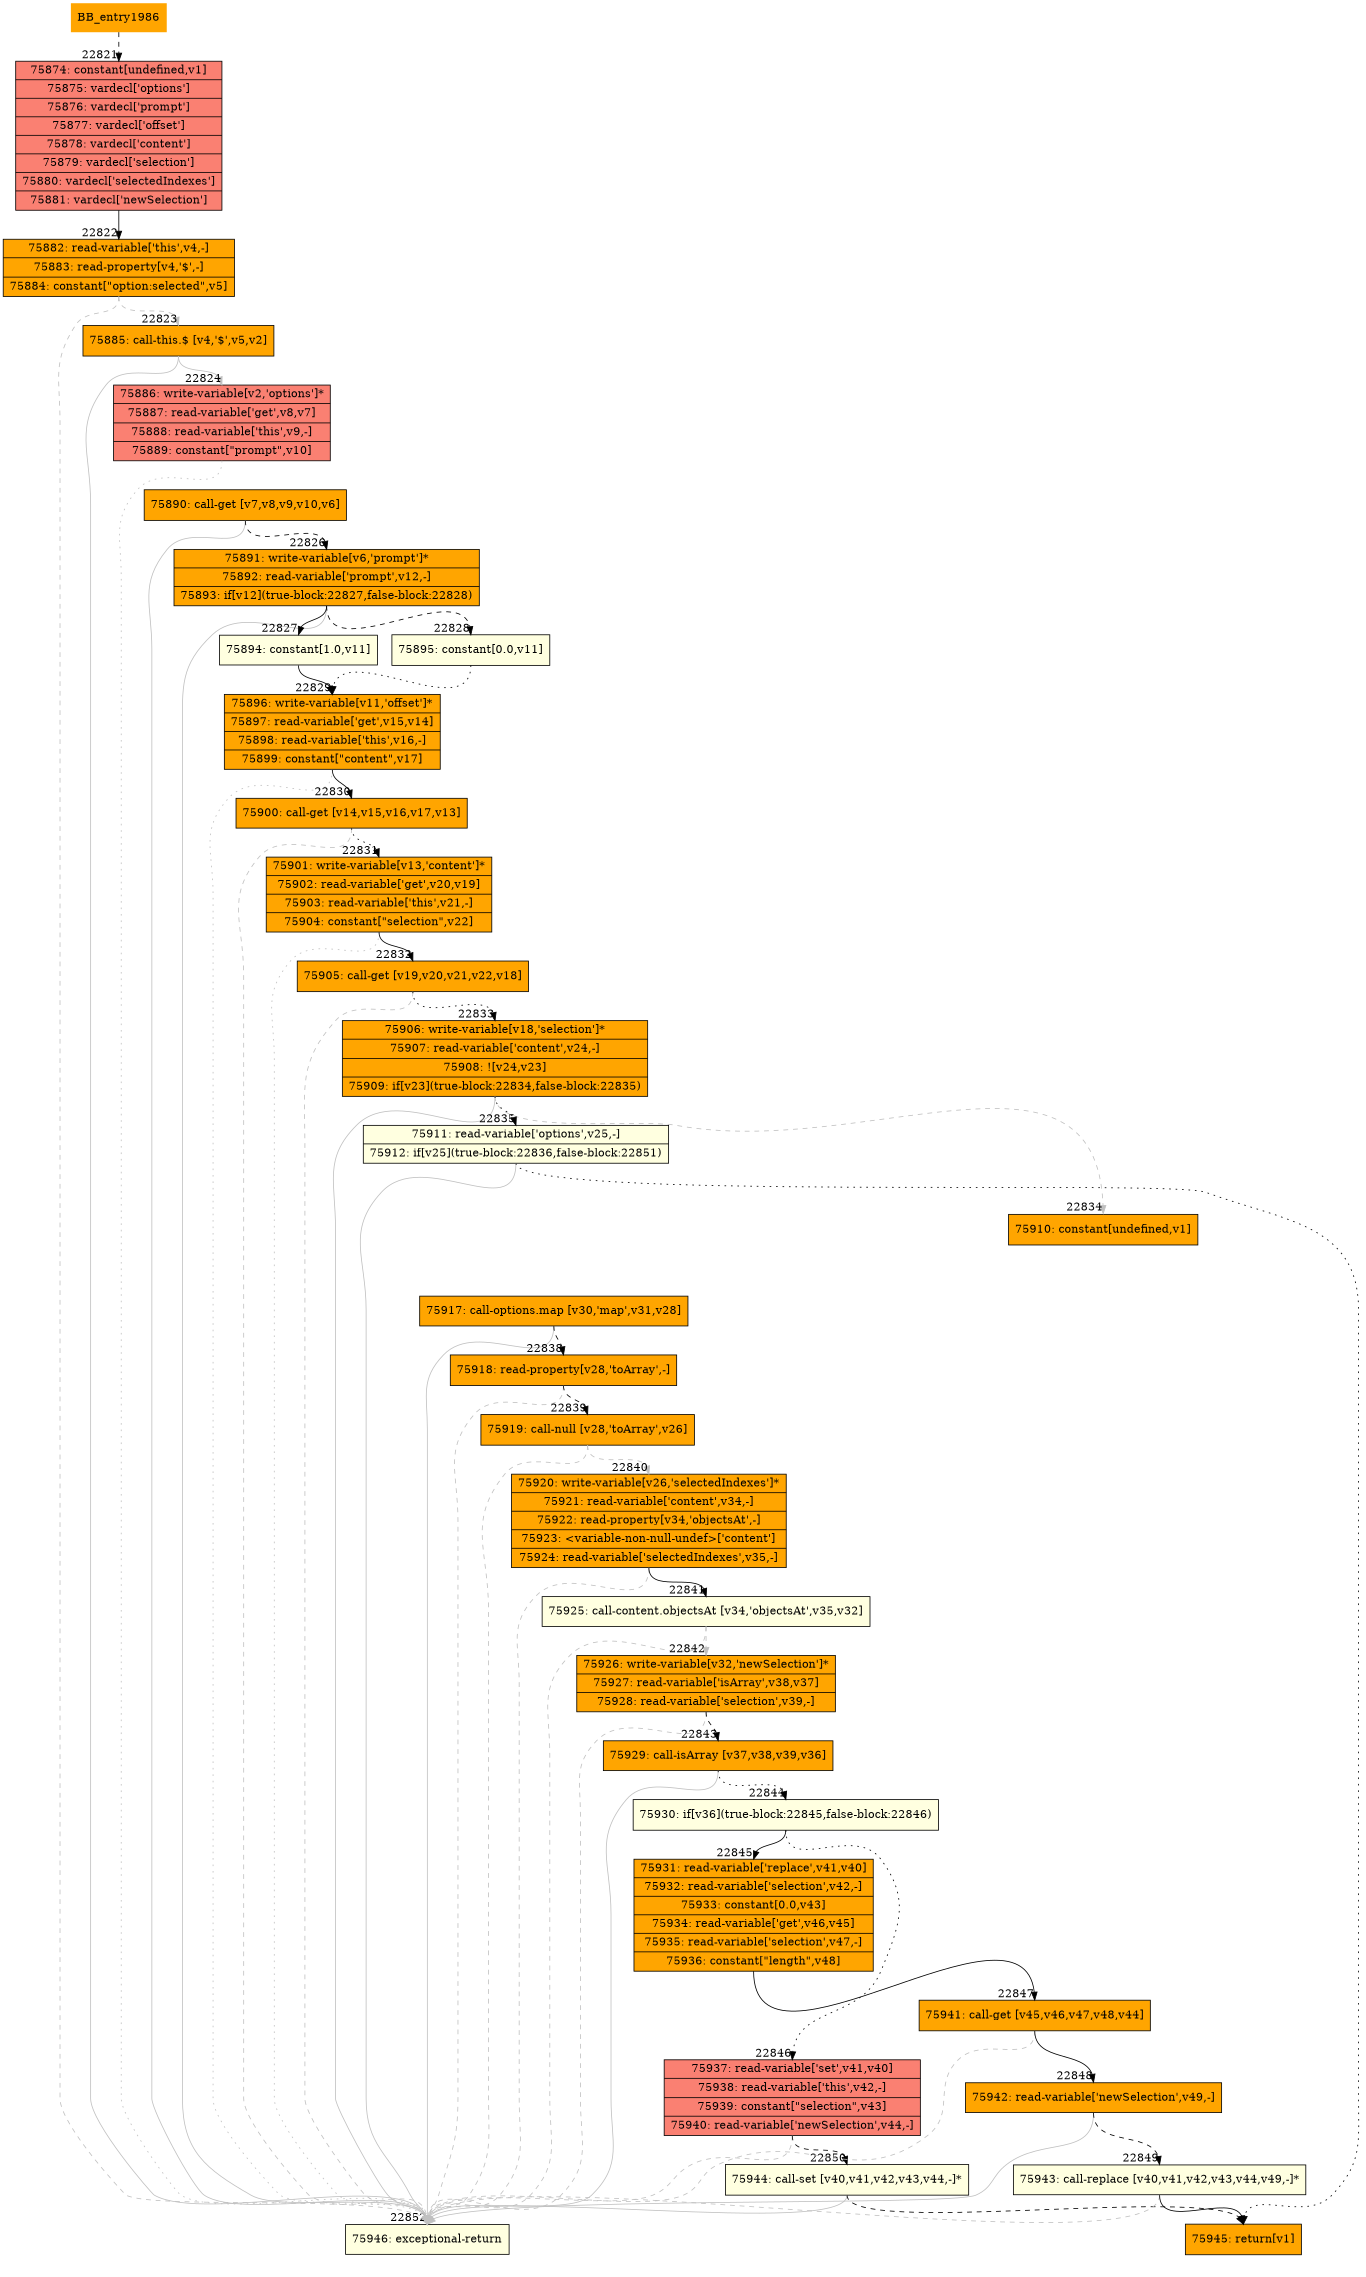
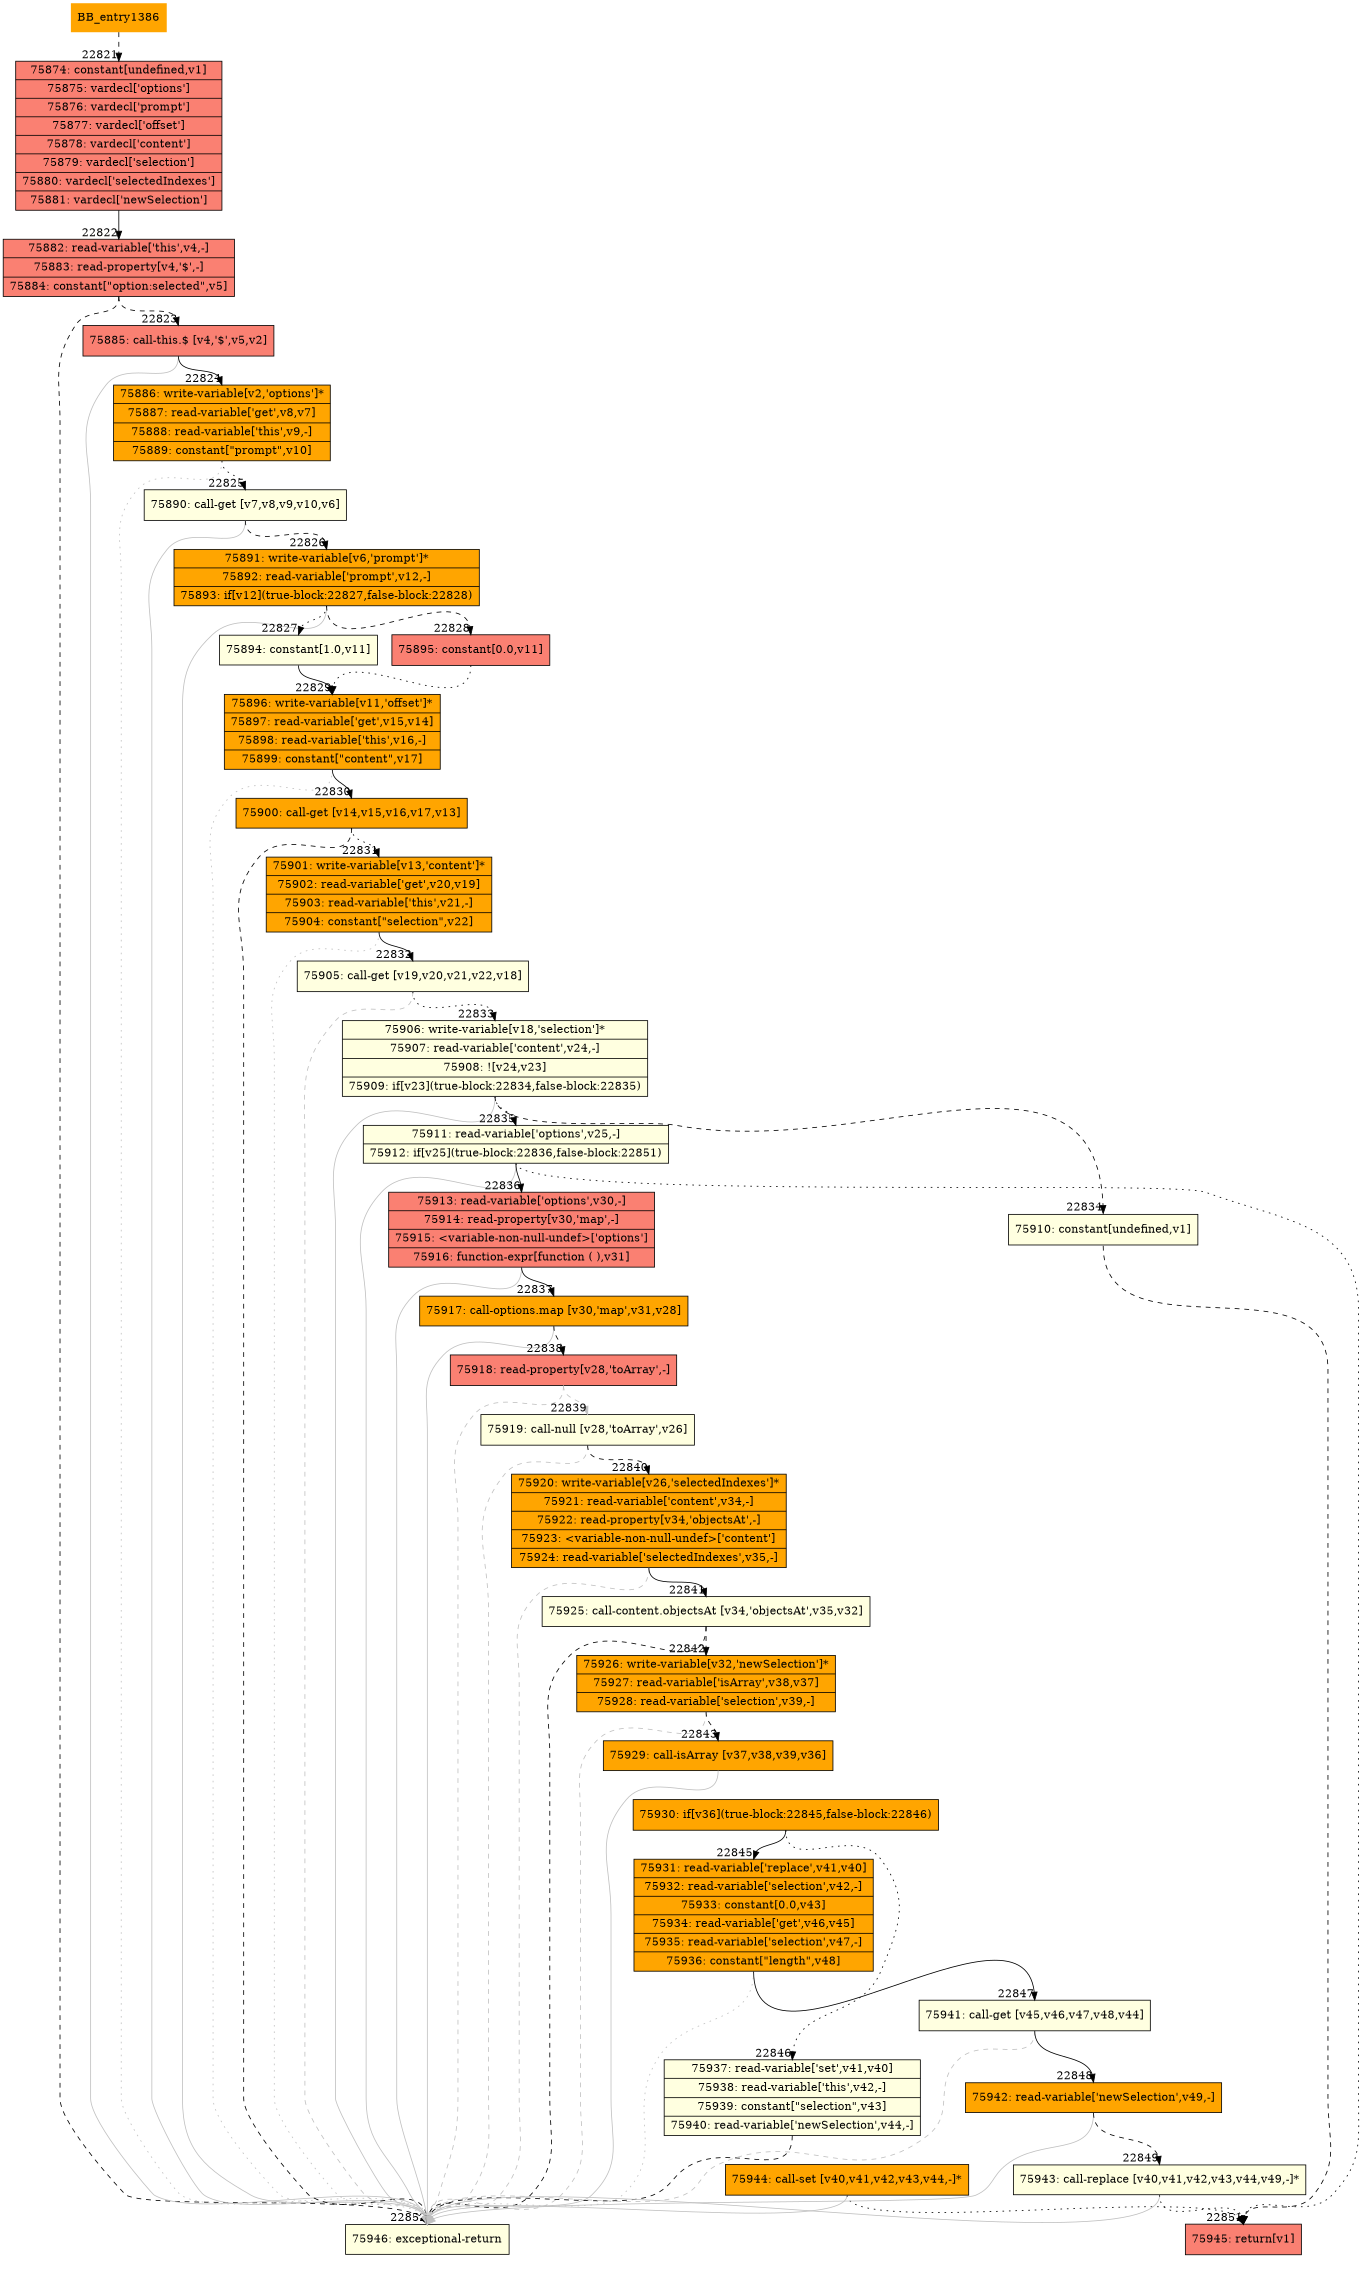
node "BB_entry1986": label "BB_entry1986" -> "BB_entry1386"
node "75882: read-variable['this',v4,-]": fillcolor orange -> salmon
edge "75882: read-variable['this',v4,-]" -> "75885: call-this.$ [v4,'$',v5,v2]": color gray -> black
node "75885: call-this.$ [v4,'$',v5,v2]": fillcolor orange -> salmon
edge "75885: call-this.$ [v4,'$',v5,v2]" -> "75886: write-variable[v2,'options']*": color gray -> black
node "75886: write-variable[v2,'options']*": fillcolor salmon -> orange
edge "75886: write-variable[v2,'options']*" -> "75890: call-get [v7,v8,v9,v10,v6]": added
node "75890: call-get [v7,v8,v9,v10,v6]": fillcolor orange -> lightyellow
edge "75891: write-variable[v6,'prompt']*" -> "75894: constant[1.0,v11]": style solid -> dotted
node "75895: constant[0.0,v11]": fillcolor lightyellow -> salmon
node "75905: call-get [v19,v20,v21,v22,v18]": fillcolor orange -> lightyellow
node "75906: write-variable[v18,'selection']*": fillcolor orange -> lightyellow
edge "75906: write-variable[v18,'selection']*" -> "75910: constant[undefined,v1]": color gray -> black
node "75913: read-variable['options',v30,-]": added
node "75910: constant[undefined,v1]": fillcolor orange -> lightyellow
node "75918: read-property[v28,'toArray',-]": fillcolor orange -> salmon
edge "75882: read-variable['this',v4,-]" -> "75946: exceptional-return": color gray -> black
edge "75918: read-property[v28,'toArray',-]" -> "75919: call-null [v28,'toArray',v26]": color black -> gray
node "75919: call-null [v28,'toArray',v26]": fillcolor orange -> lightyellow
edge "75919: call-null [v28,'toArray',v26]" -> "75920: write-variable[v26,'selectedIndexes']*": color gray -> black
edge "75900: call-get [v14,v15,v16,v17,v13]" -> "75946: exceptional-return": color gray -> black
edge "75925: call-content.objectsAt [v34,'objectsAt',v35,v32]" -> "75926: write-variable[v32,'newSelection']*": color gray -> black
edge "75910: constant[undefined,v1]" -> "75945: return[v1]": added
edge "75929: call-isArray [v37,v38,v39,v36]" -> "75930: if[v36](true-block:22845,false-block:22846)": removed
node "75930: if[v36](true-block:22845,false-block:22846)": fillcolor lightyellow -> orange
edge "75925: call-content.objectsAt [v34,'objectsAt',v35,v32]" -> "75946: exceptional-return": color gray -> black
node "75941: call-get [v45,v46,v47,v48,v44]": fillcolor orange -> lightyellow
node "75937: read-variable['set',v41,v40]": fillcolor salmon -> lightyellow
edge "75937: read-variable['set',v41,v40]" -> "75944: call-set [v40,v41,v42,v43,v44,-]*": removed
edge "75931: read-variable['replace',v41,v40]" -> "75946: exceptional-return": added
node "75944: call-set [v40,v41,v42,v43,v44,-]*": fillcolor lightyellow -> orange
edge "75937: read-variable['set',v41,v40]" -> "75946: exceptional-return": color gray -> black
edge "75944: call-set [v40,v41,v42,v43,v44,-]*" -> "75945: return[v1]": style dashed -> dotted
edge "75943: call-replace [v40,v41,v42,v43,v44,v49,-]*" -> "75945: return[v1]": style solid -> dotted
edge "75943: call-replace [v40,v41,v42,v43,v44,v49,-]*" -> "75946: exceptional-return": style dashed -> solid
node "75945: return[v1]": fillcolor orange -> salmon
